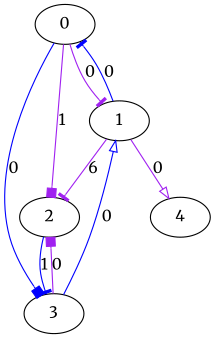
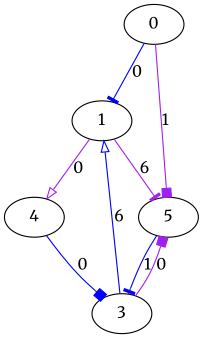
edge "1" -> "0": removed, label "0"
edge "0" -> "1": color purple -> blue
edge "0" -> "3": now "4" -> "3"
node "2": label "2" -> "5"
edge "3" -> "1": label "0" -> "6"
